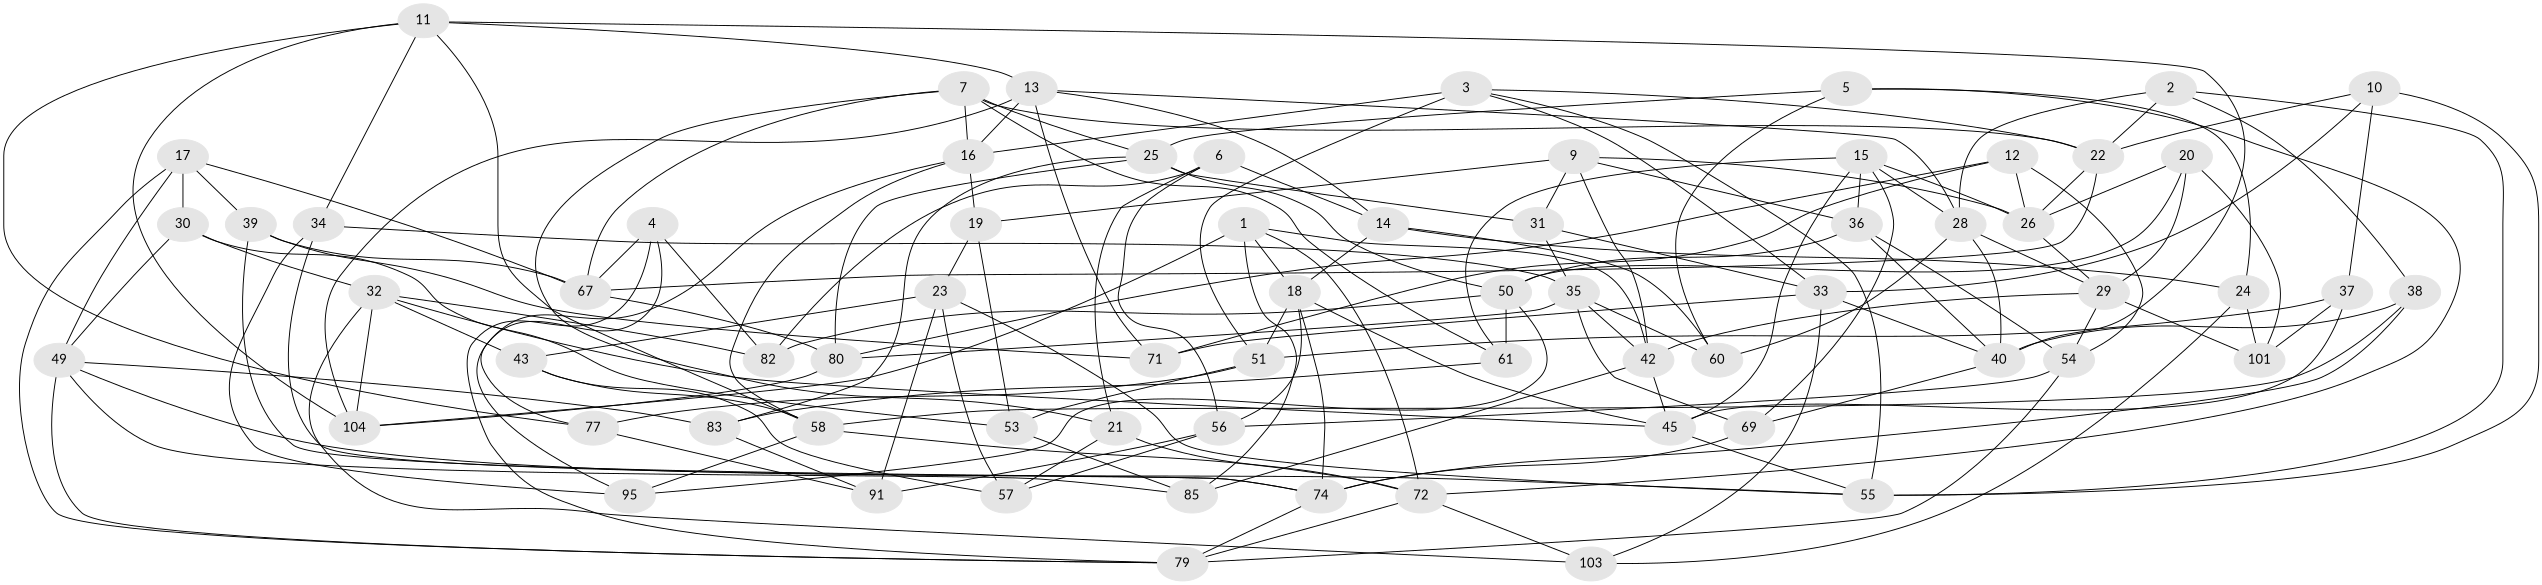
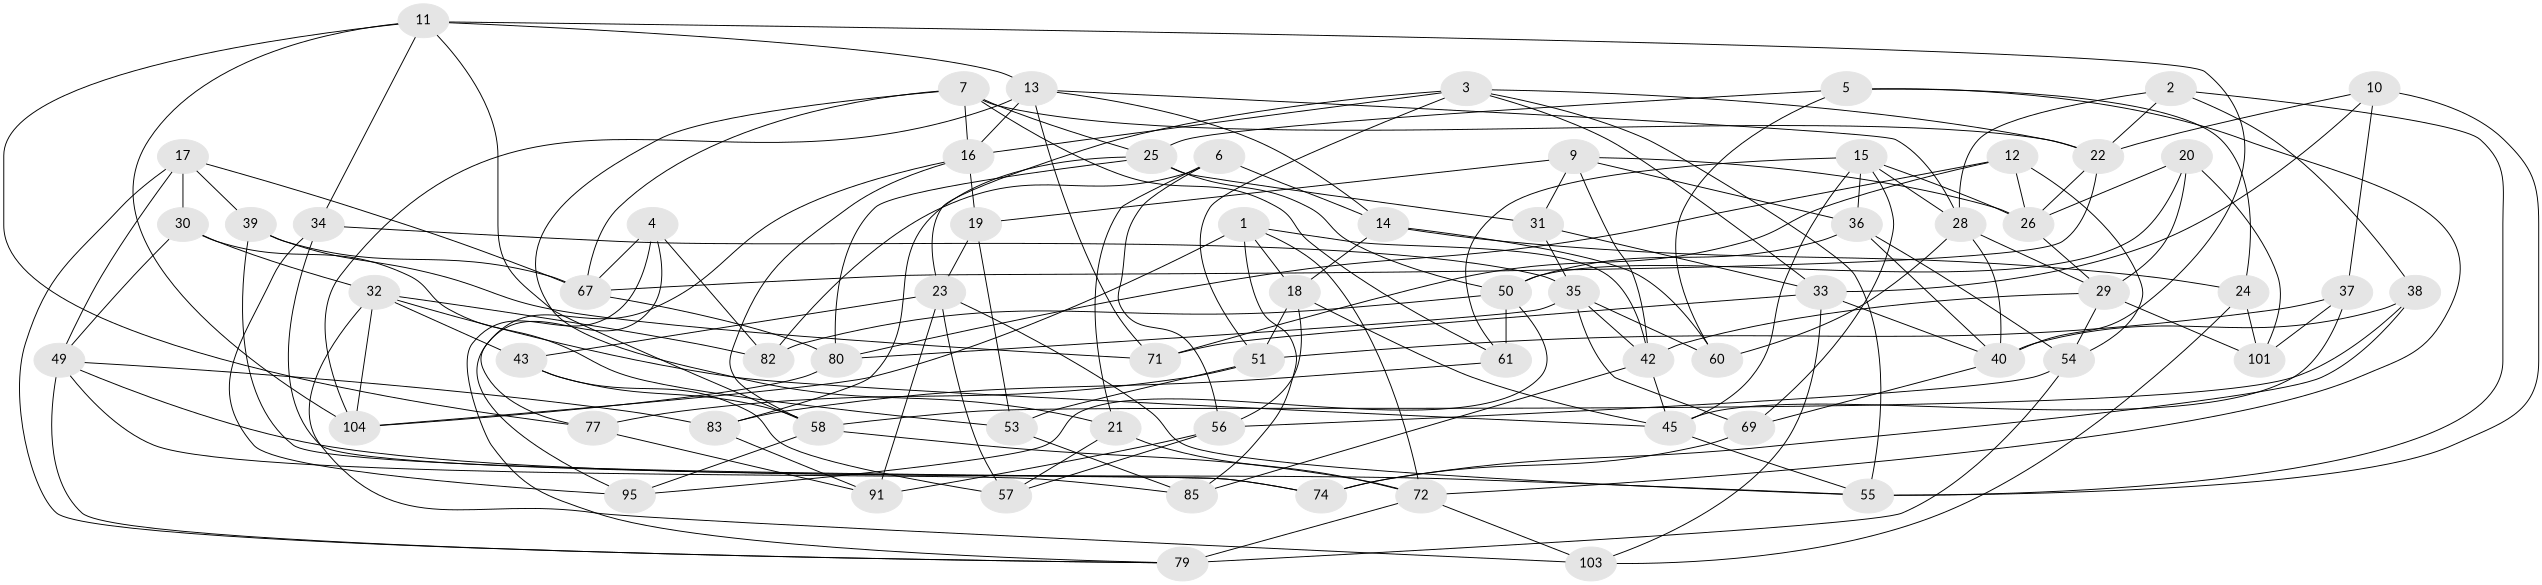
edge "3" -- "23": added
edge "18" -- "74": removed
edge "74" -- "79": removed
